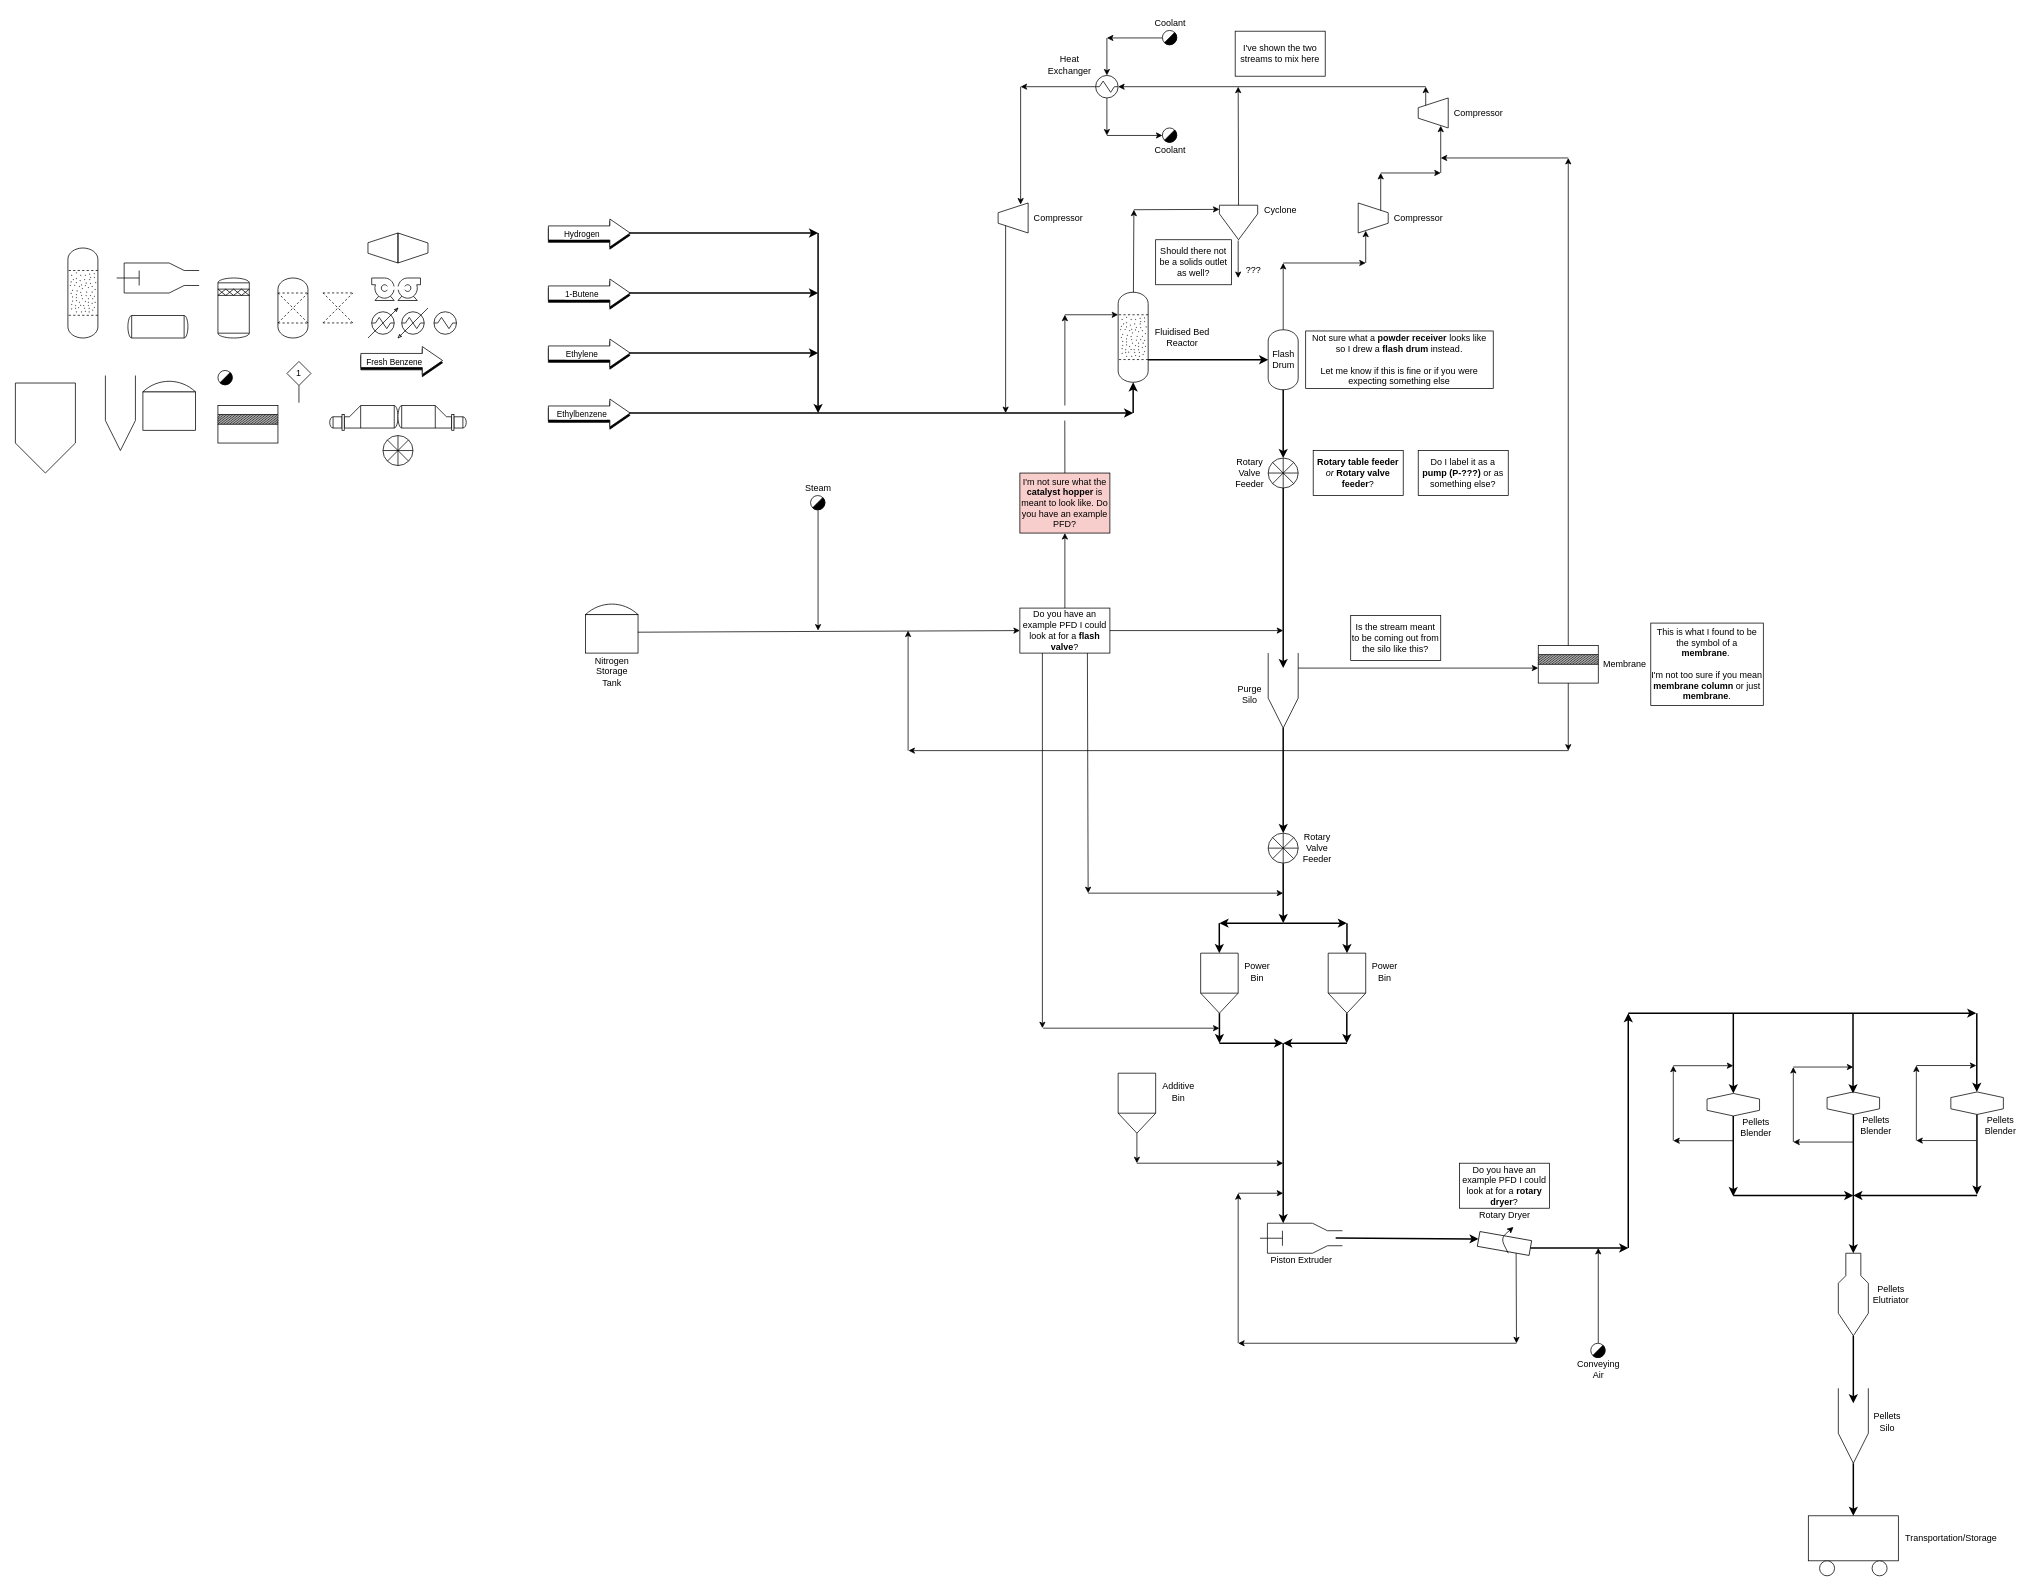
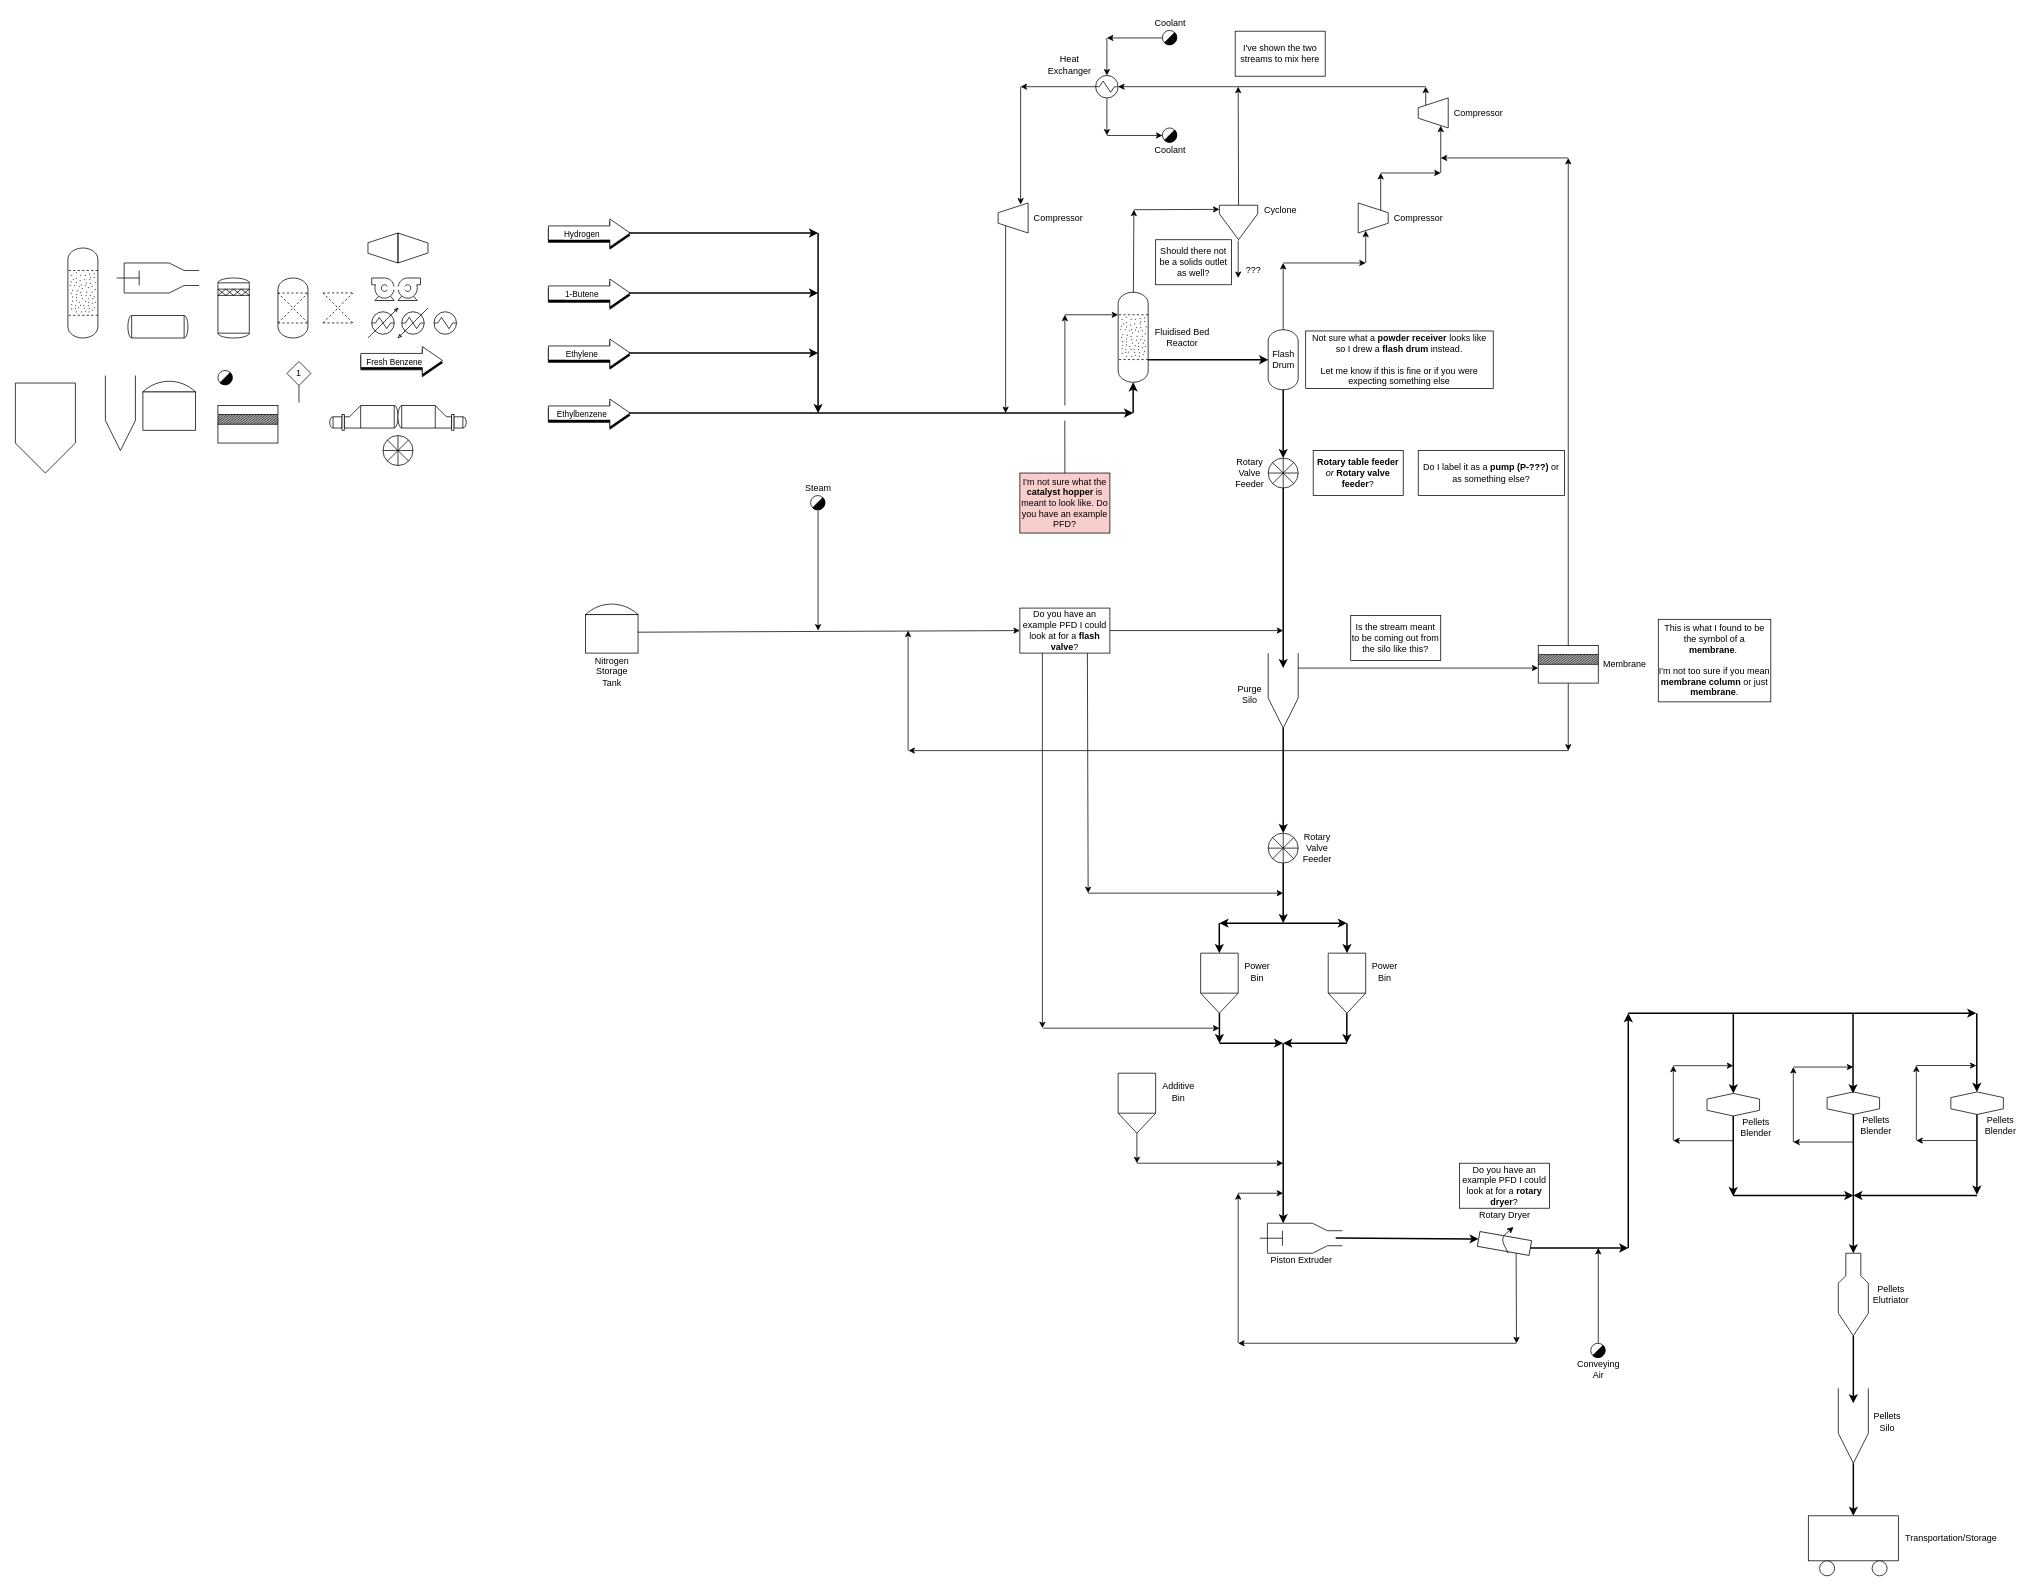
node "Do I label it as a pump (P-???) or as something else?": size 90x45 -> 146x45
edge "Do you have an example PFD I could look at for a flash valve?" -> "I'm not sure what the catalyst hopper is meant to look like. Do you have an example PFD?": removed
node "This is what I found to be the symbol of a membrane. I'm not too sure if you mean membrane column or just membrane.": moved (1707, 664) -> (1714, 660)
